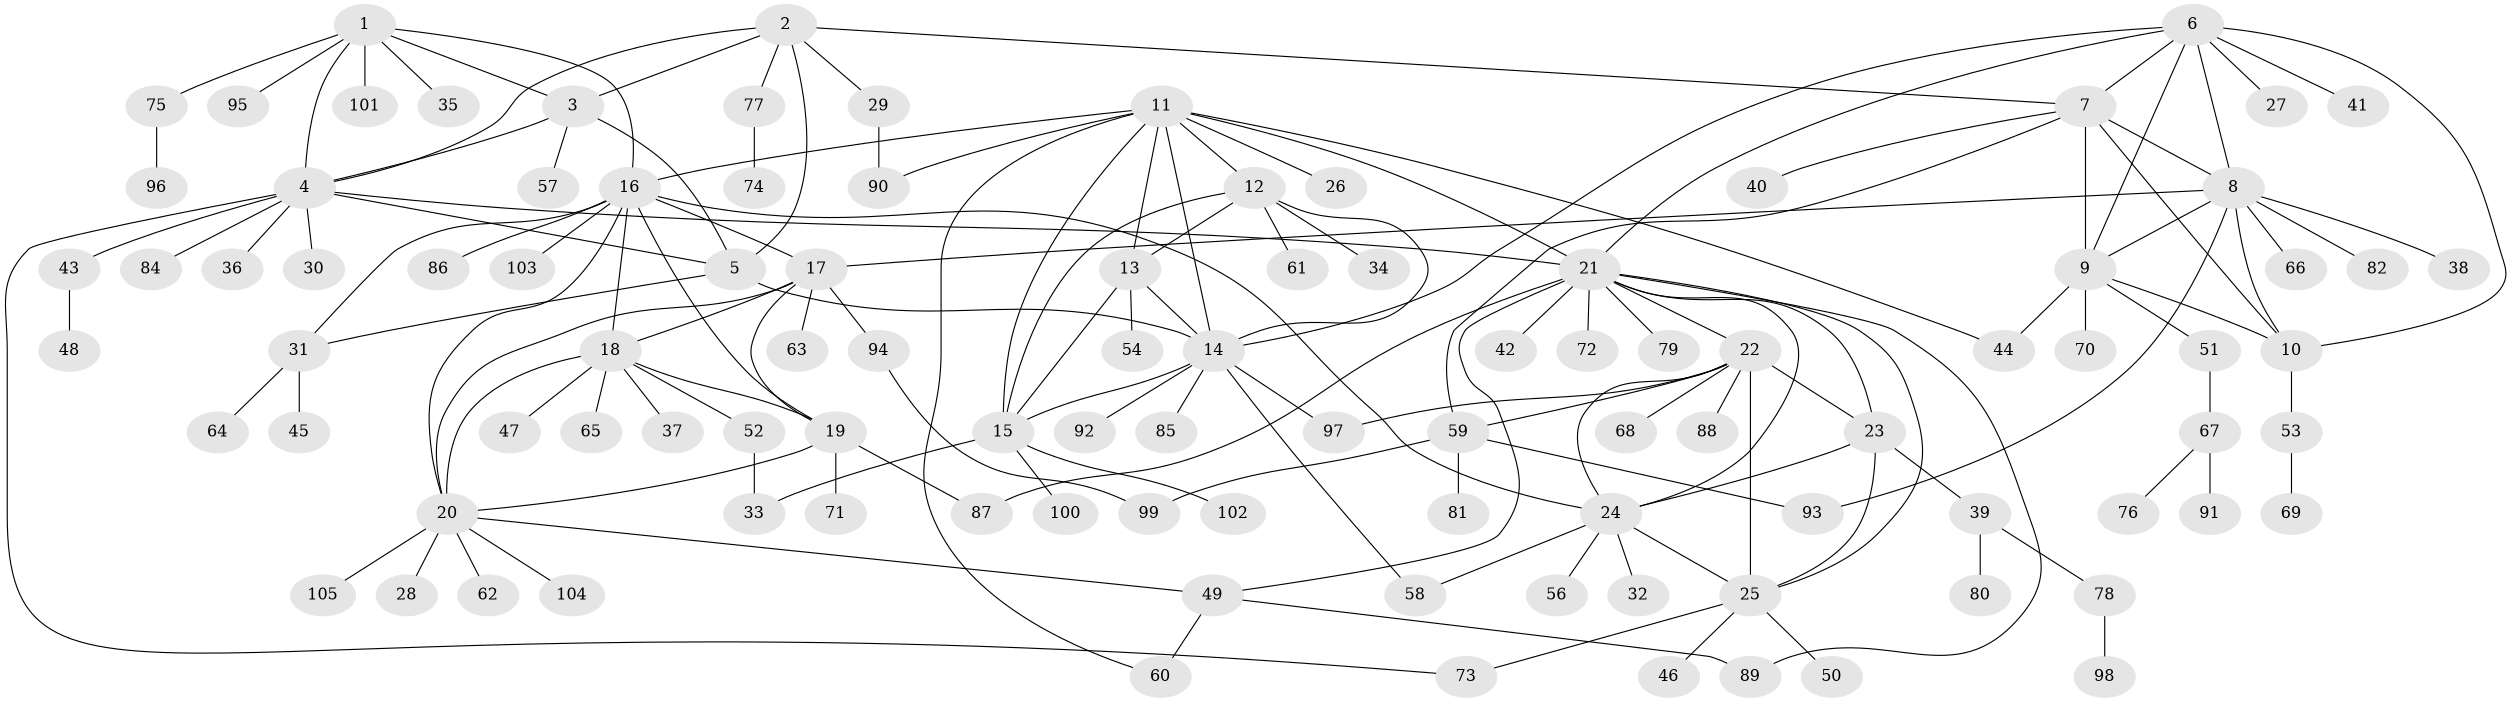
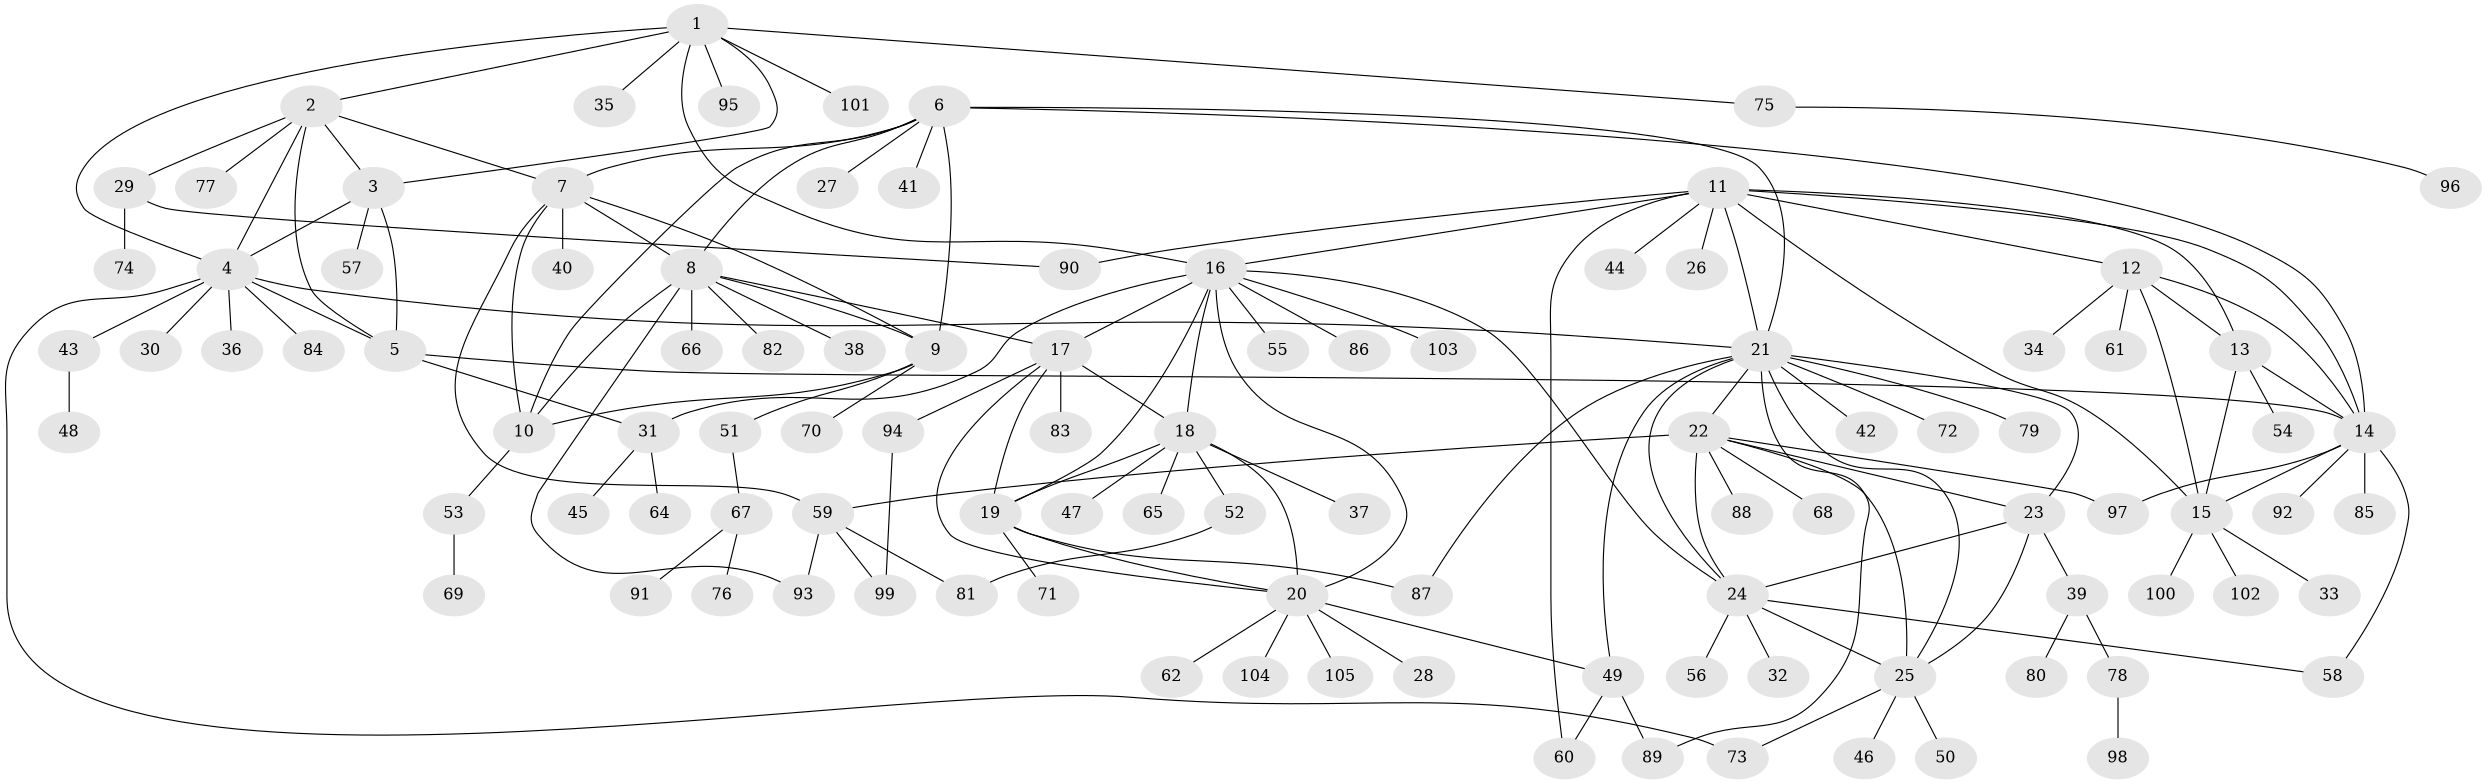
edge "1" -- "2": added
edge "77" -- "74": now "29" -- "74"
edge "9" -- "44": removed
node "63": label "63" -> "83"
node "55": added
edge "52" -- "33": now "52" -- "81"
